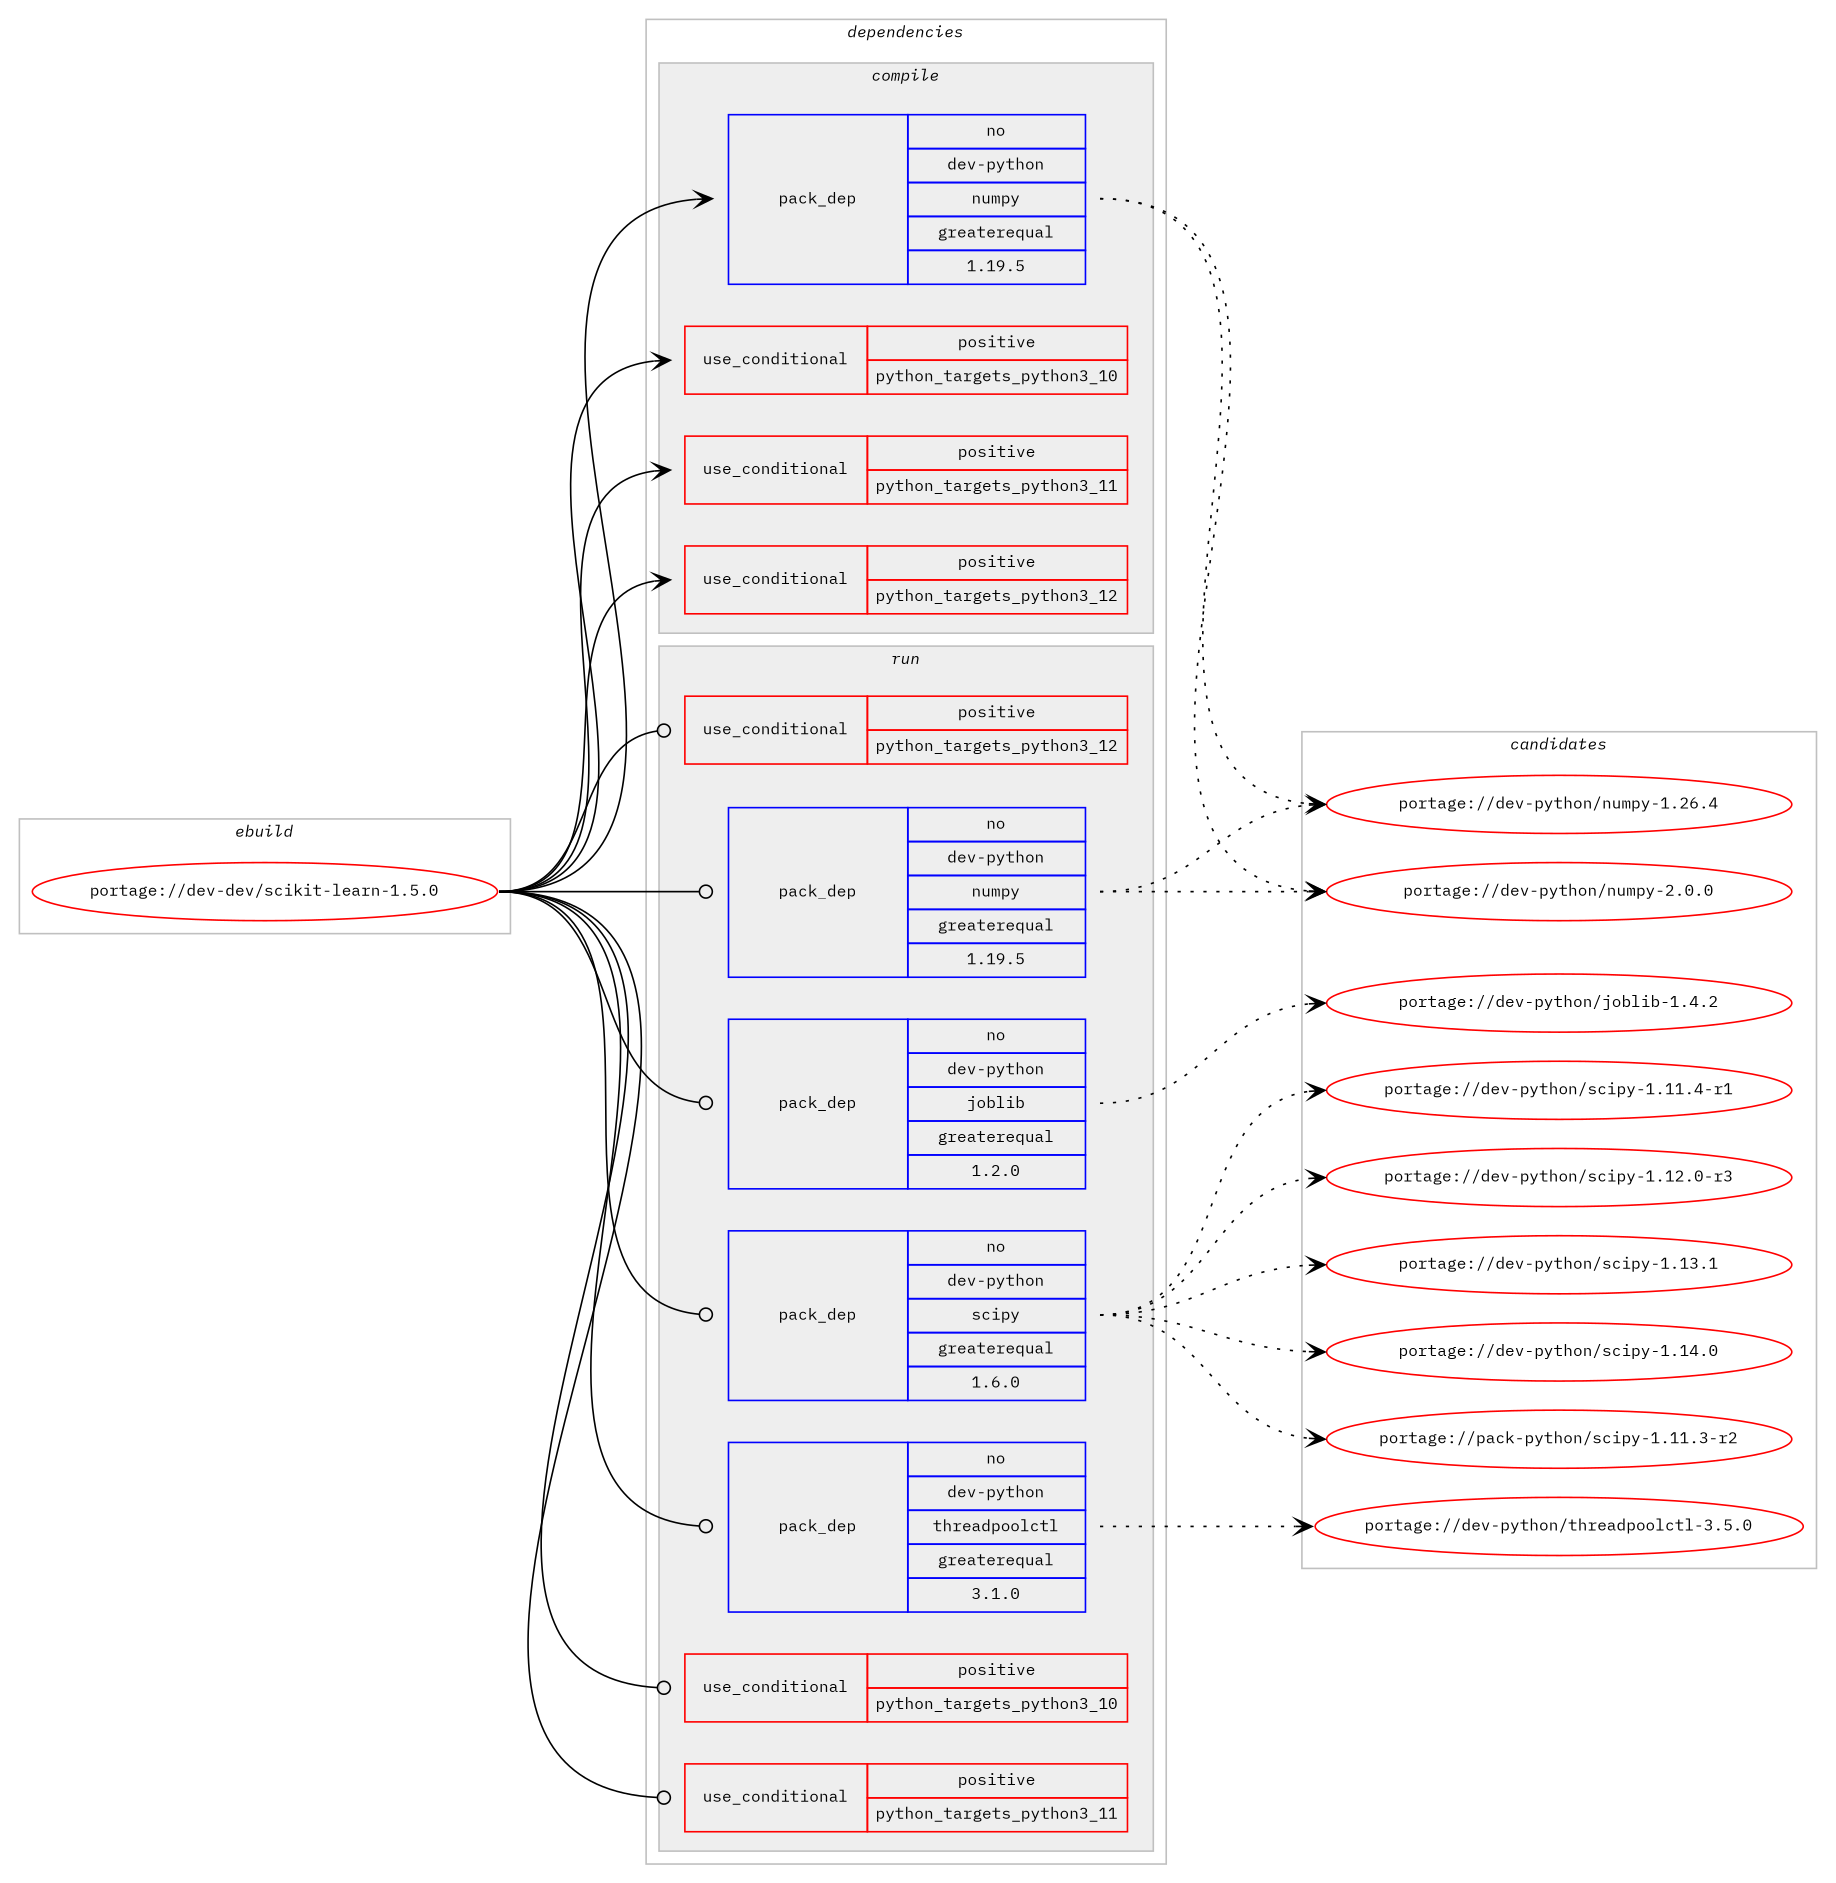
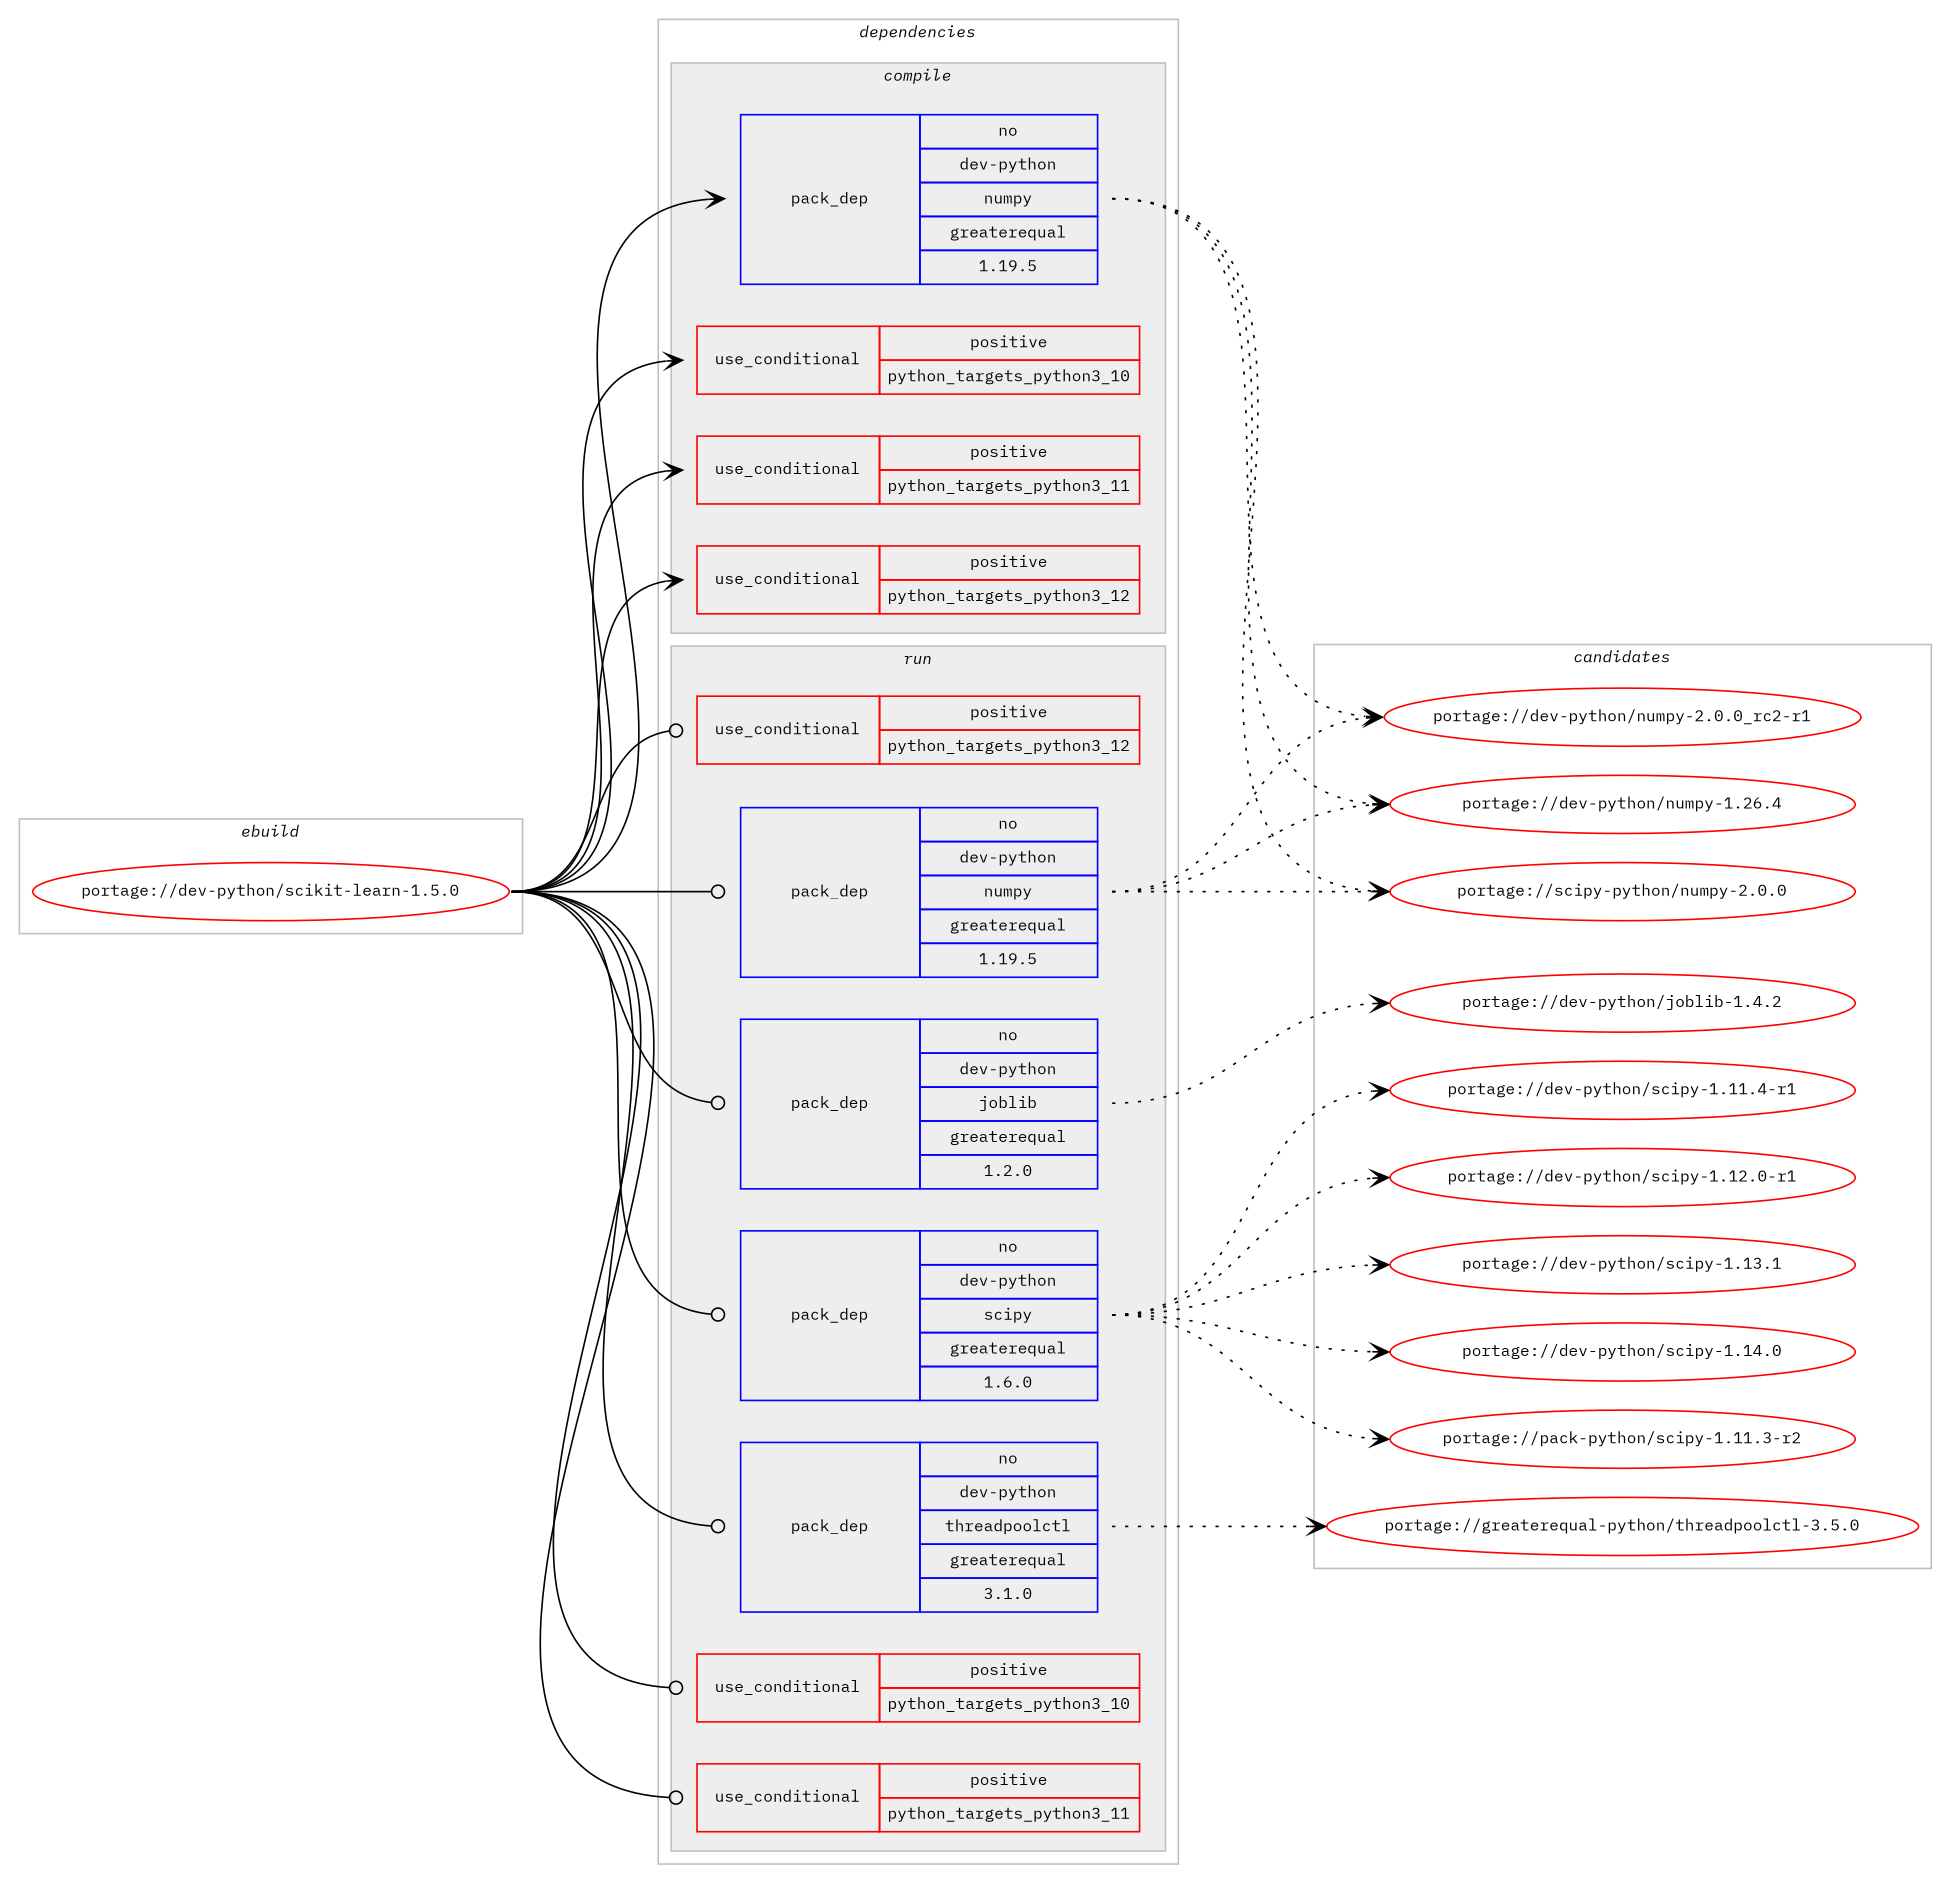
node "portage://dev-python/numpy-2.0.0_rc2-r1": added
node "portage://dev-dev/scikit-learn-1.5.0": label "portage://dev-dev/scikit-learn-1.5.0" -> "portage://dev-python/scikit-learn-1.5.0"
node "portage://dev-python/numpy-2.0.0": label "portage://dev-python/numpy-2.0.0" -> "portage://scipy-python/numpy-2.0.0"
node "portage://dev-python/scipy-1.12.0-r3": label "portage://dev-python/scipy-1.12.0-r3" -> "portage://dev-python/scipy-1.12.0-r1"
node "portage://dev-python/threadpoolctl-3.5.0": label "portage://dev-python/threadpoolctl-3.5.0" -> "portage://greaterequal-python/threadpoolctl-3.5.0"
